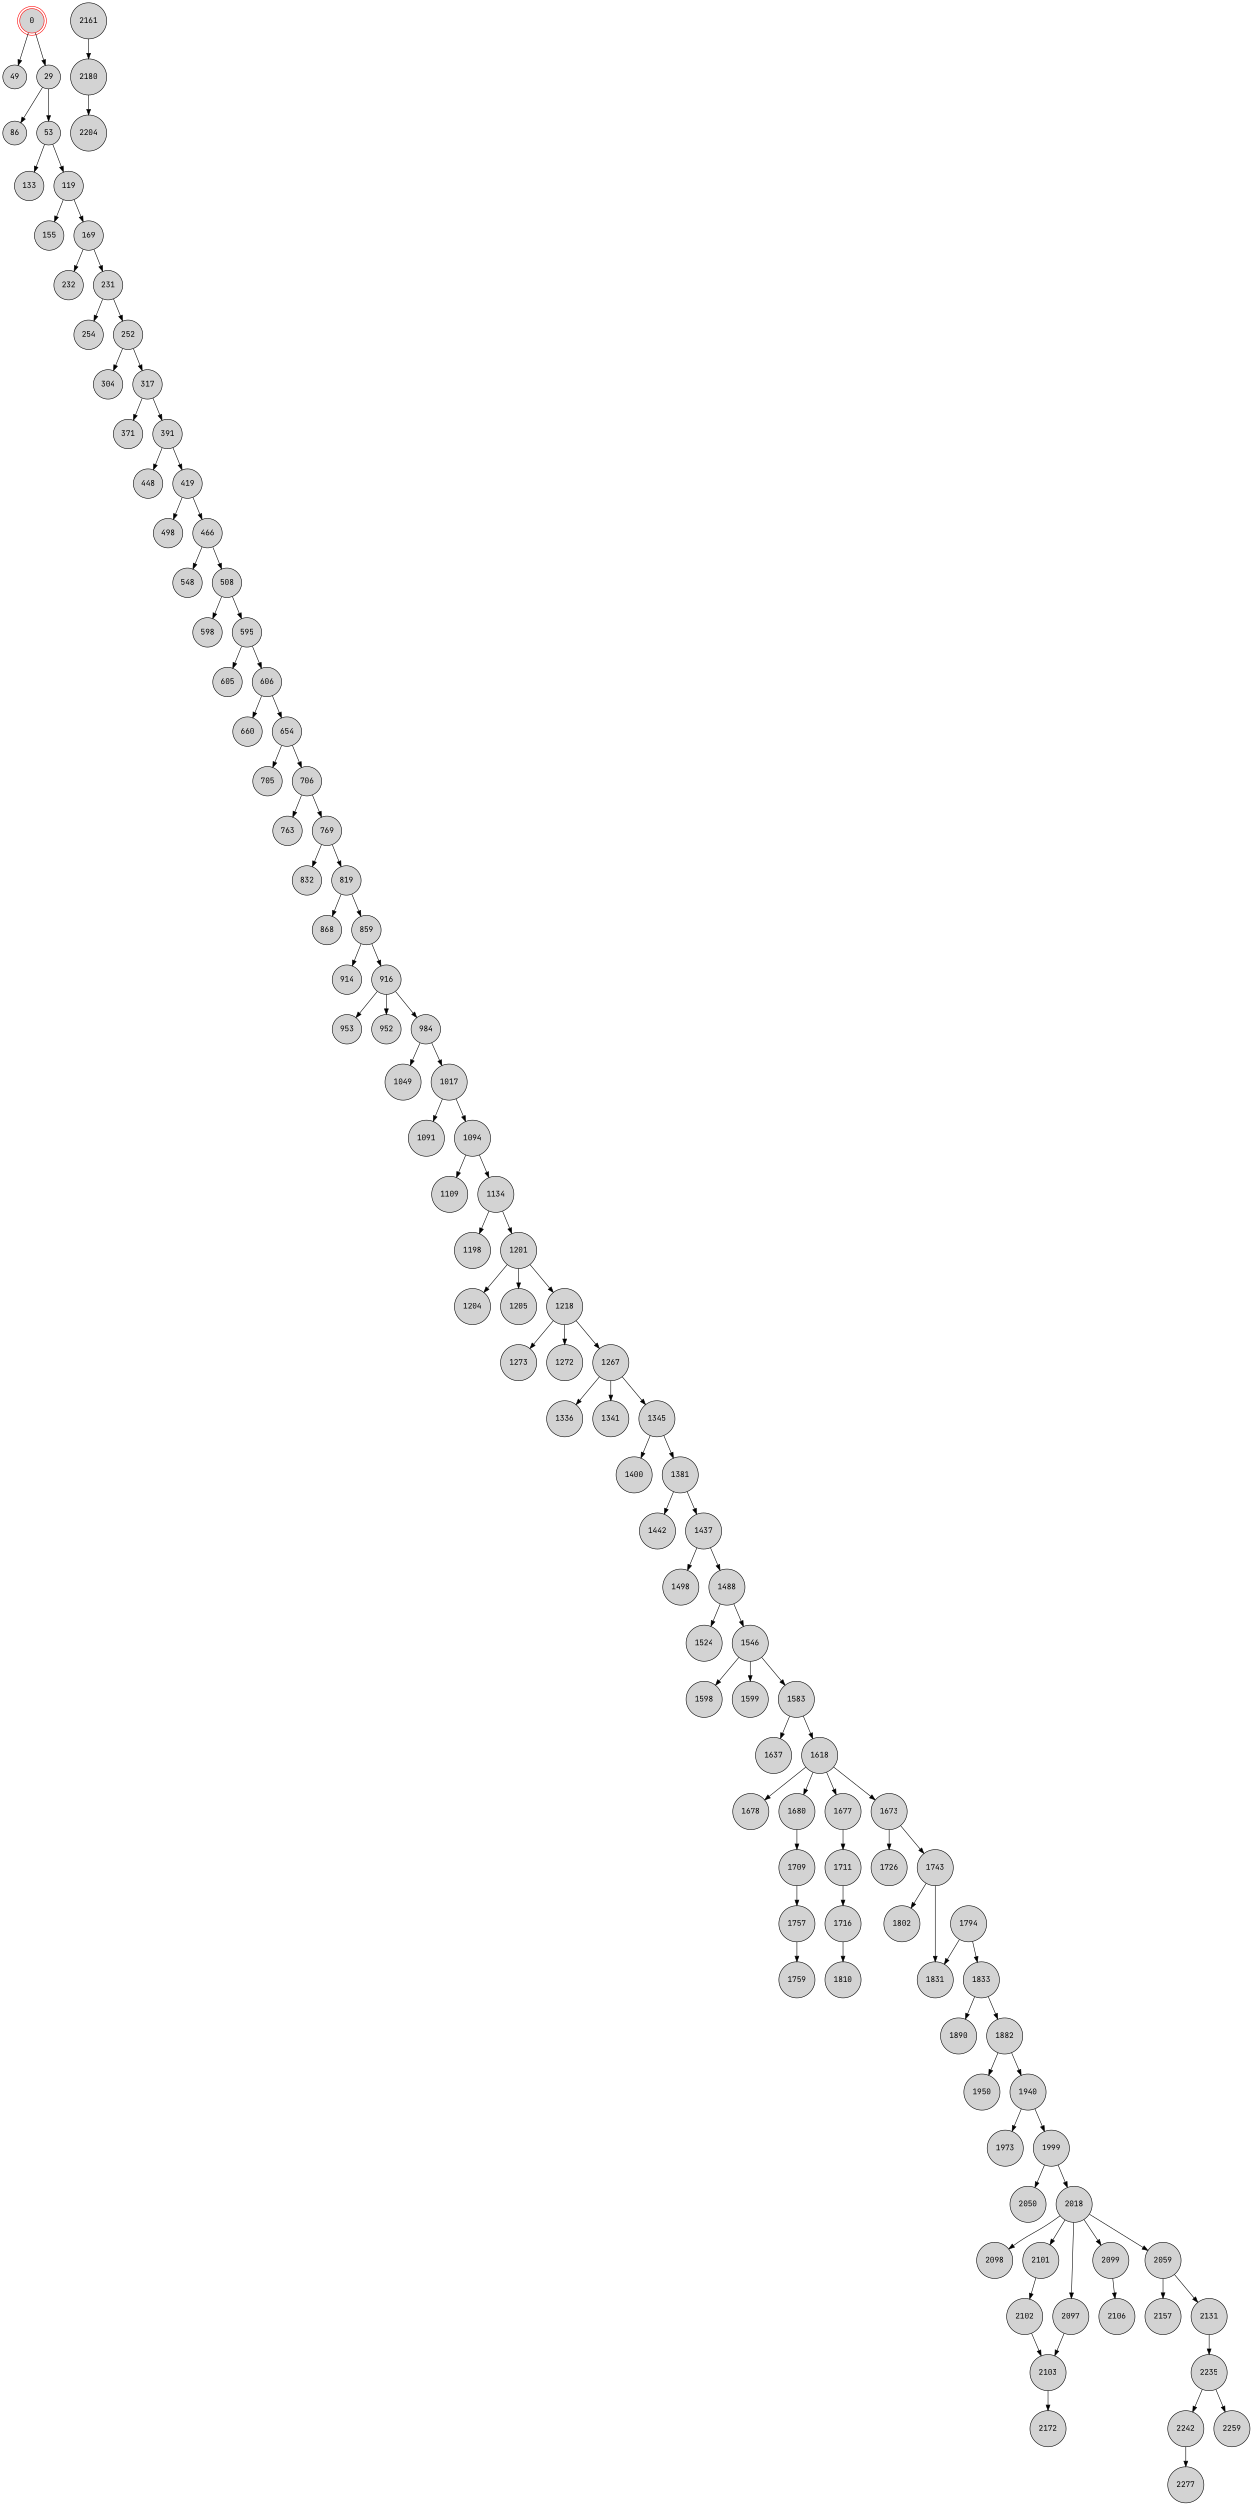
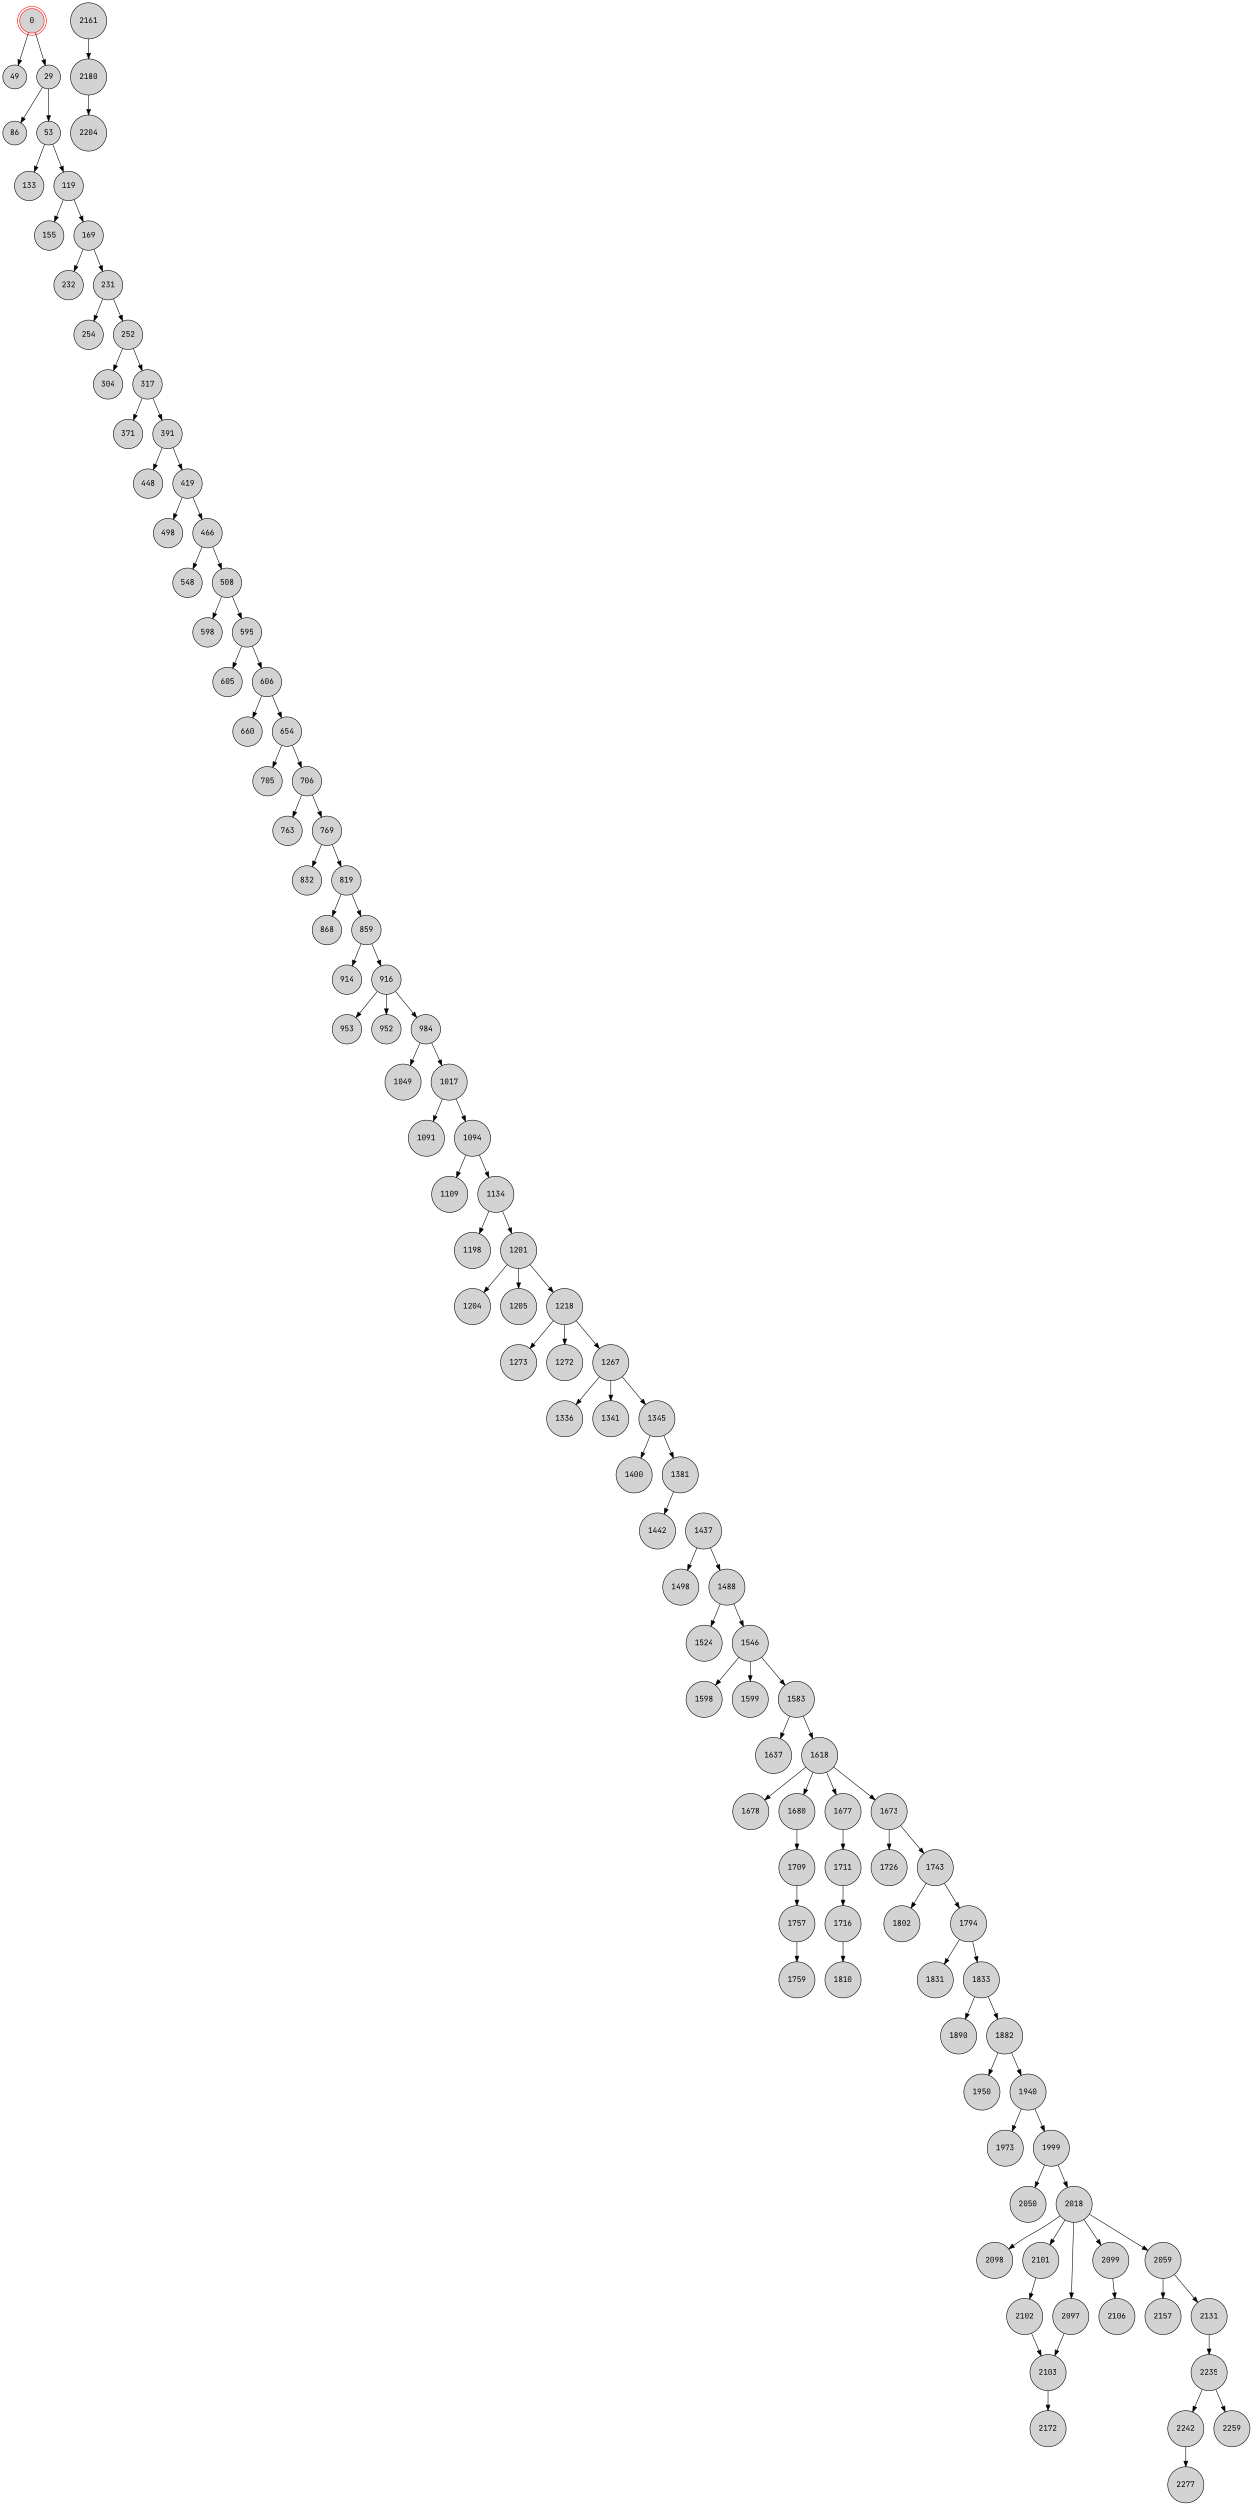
edge "1381" -> "1437": removed
edge "1743" -> "1831": now "1743" -> "1794"
